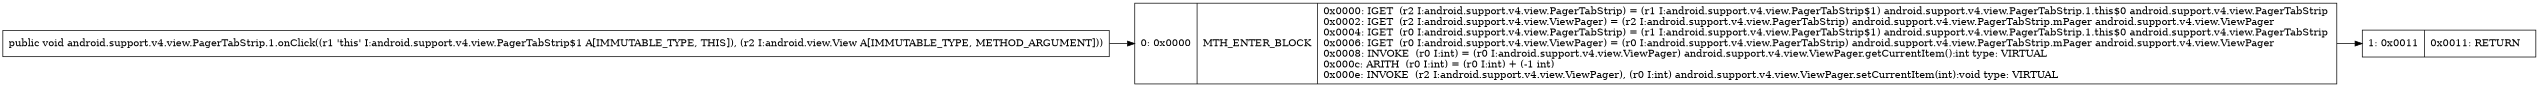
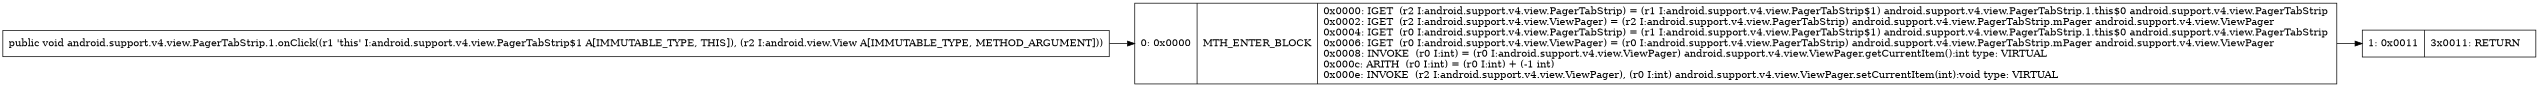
node "1: 0x0011": text "0x0011: RETURN" -> "3x0011: RETURN"
